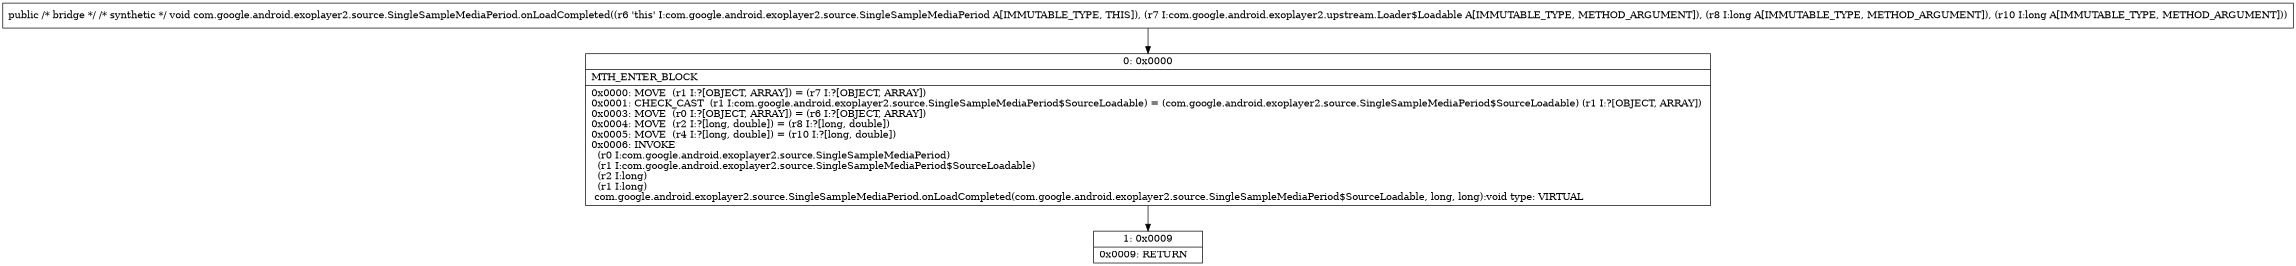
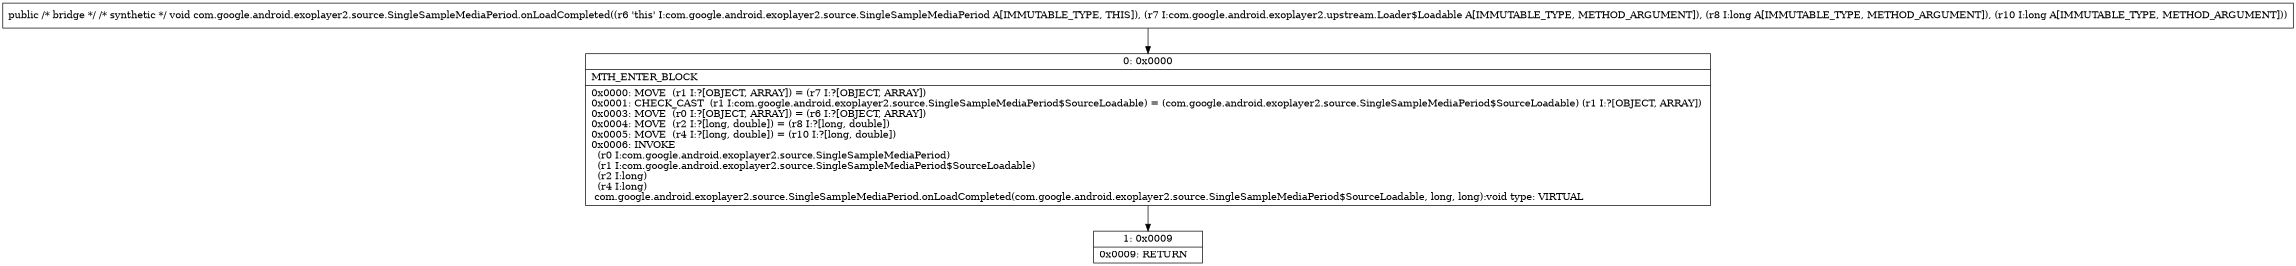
node "0: 0x0000": text "(r1 I:long)" -> "(r4 I:long)"
